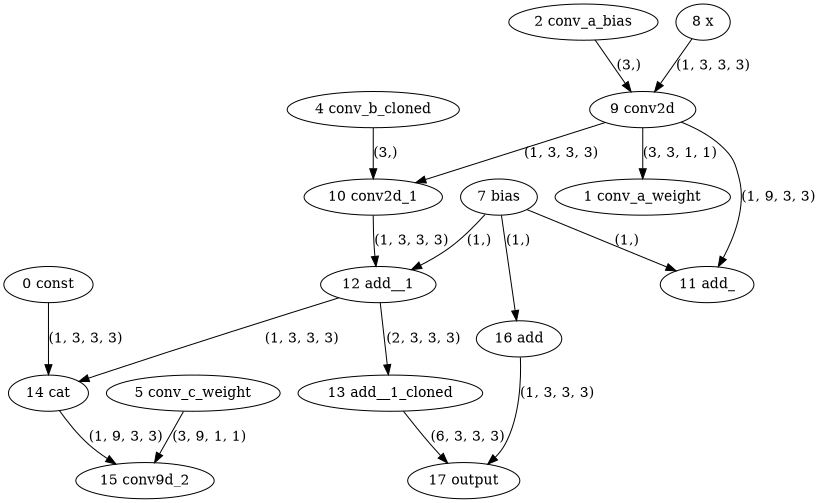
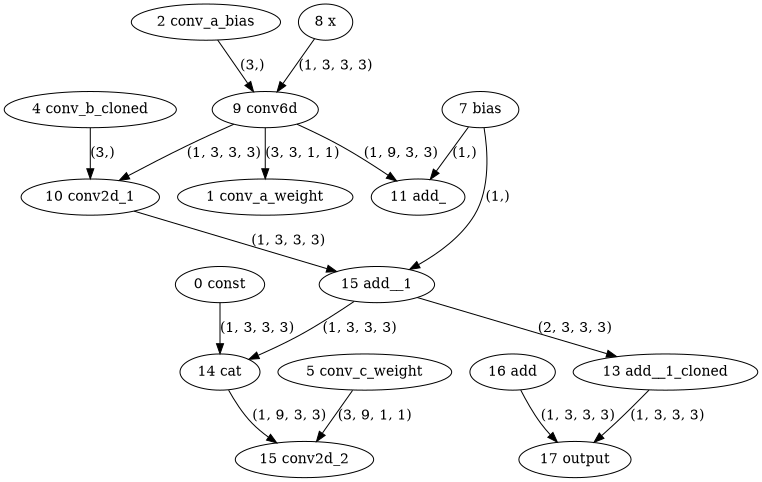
node "9 conv2d": label "9 conv2d" -> "9 conv6d"
edge "7 bias" -> "16 add": removed, label "(1,)"
node "12 add__1": label "12 add__1" -> "15 add__1"
edge "13 add__1_cloned" -> "17 output": label "(6, 3, 3, 3)" -> "(1, 3, 3, 3)"
node "15 conv9d_2": label "15 conv9d_2" -> "15 conv2d_2"
